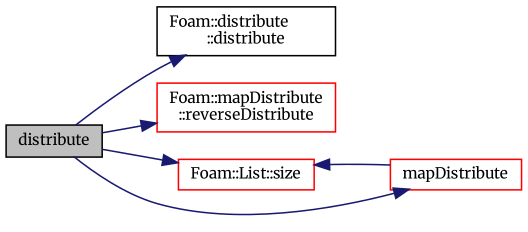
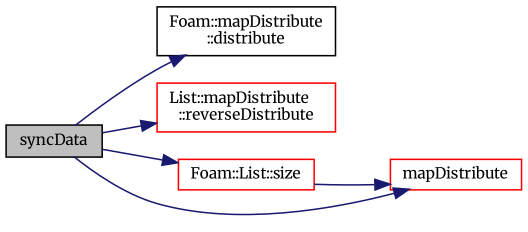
node "Foam::distribute ::distribute": label "Foam::distribute ::distribute" -> "Foam::mapDistribute ::distribute"
node "Foam::mapDistribute ::reverseDistribute": label "Foam::mapDistribute ::reverseDistribute" -> "List::mapDistribute ::reverseDistribute"
node "distribute": label "distribute" -> "syncData"
edge "mapDistribute" -> "Foam::List::size": reversed
